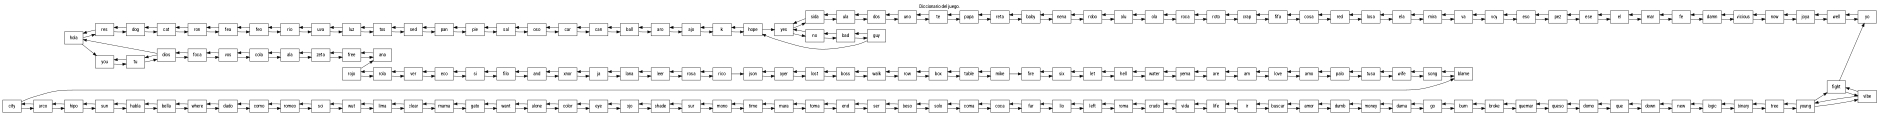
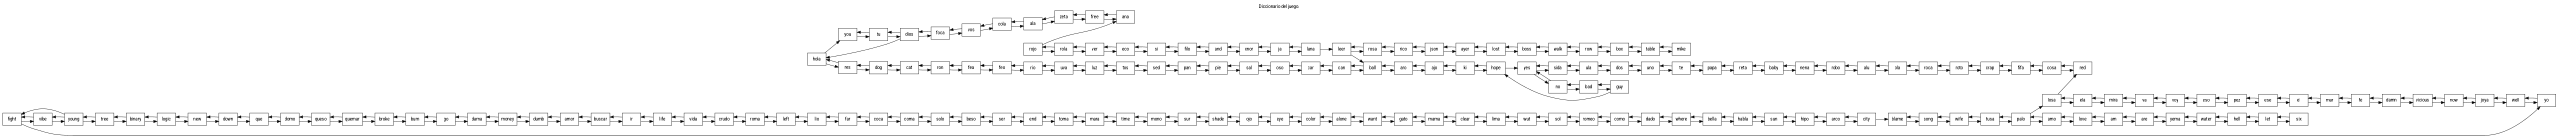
edge "red" -> "losa": now "palo" -> "losa"
edge "json" -> "rico": added
edge "leer" -> "lana": now "leer" -> "ball"
node "fire": removed
